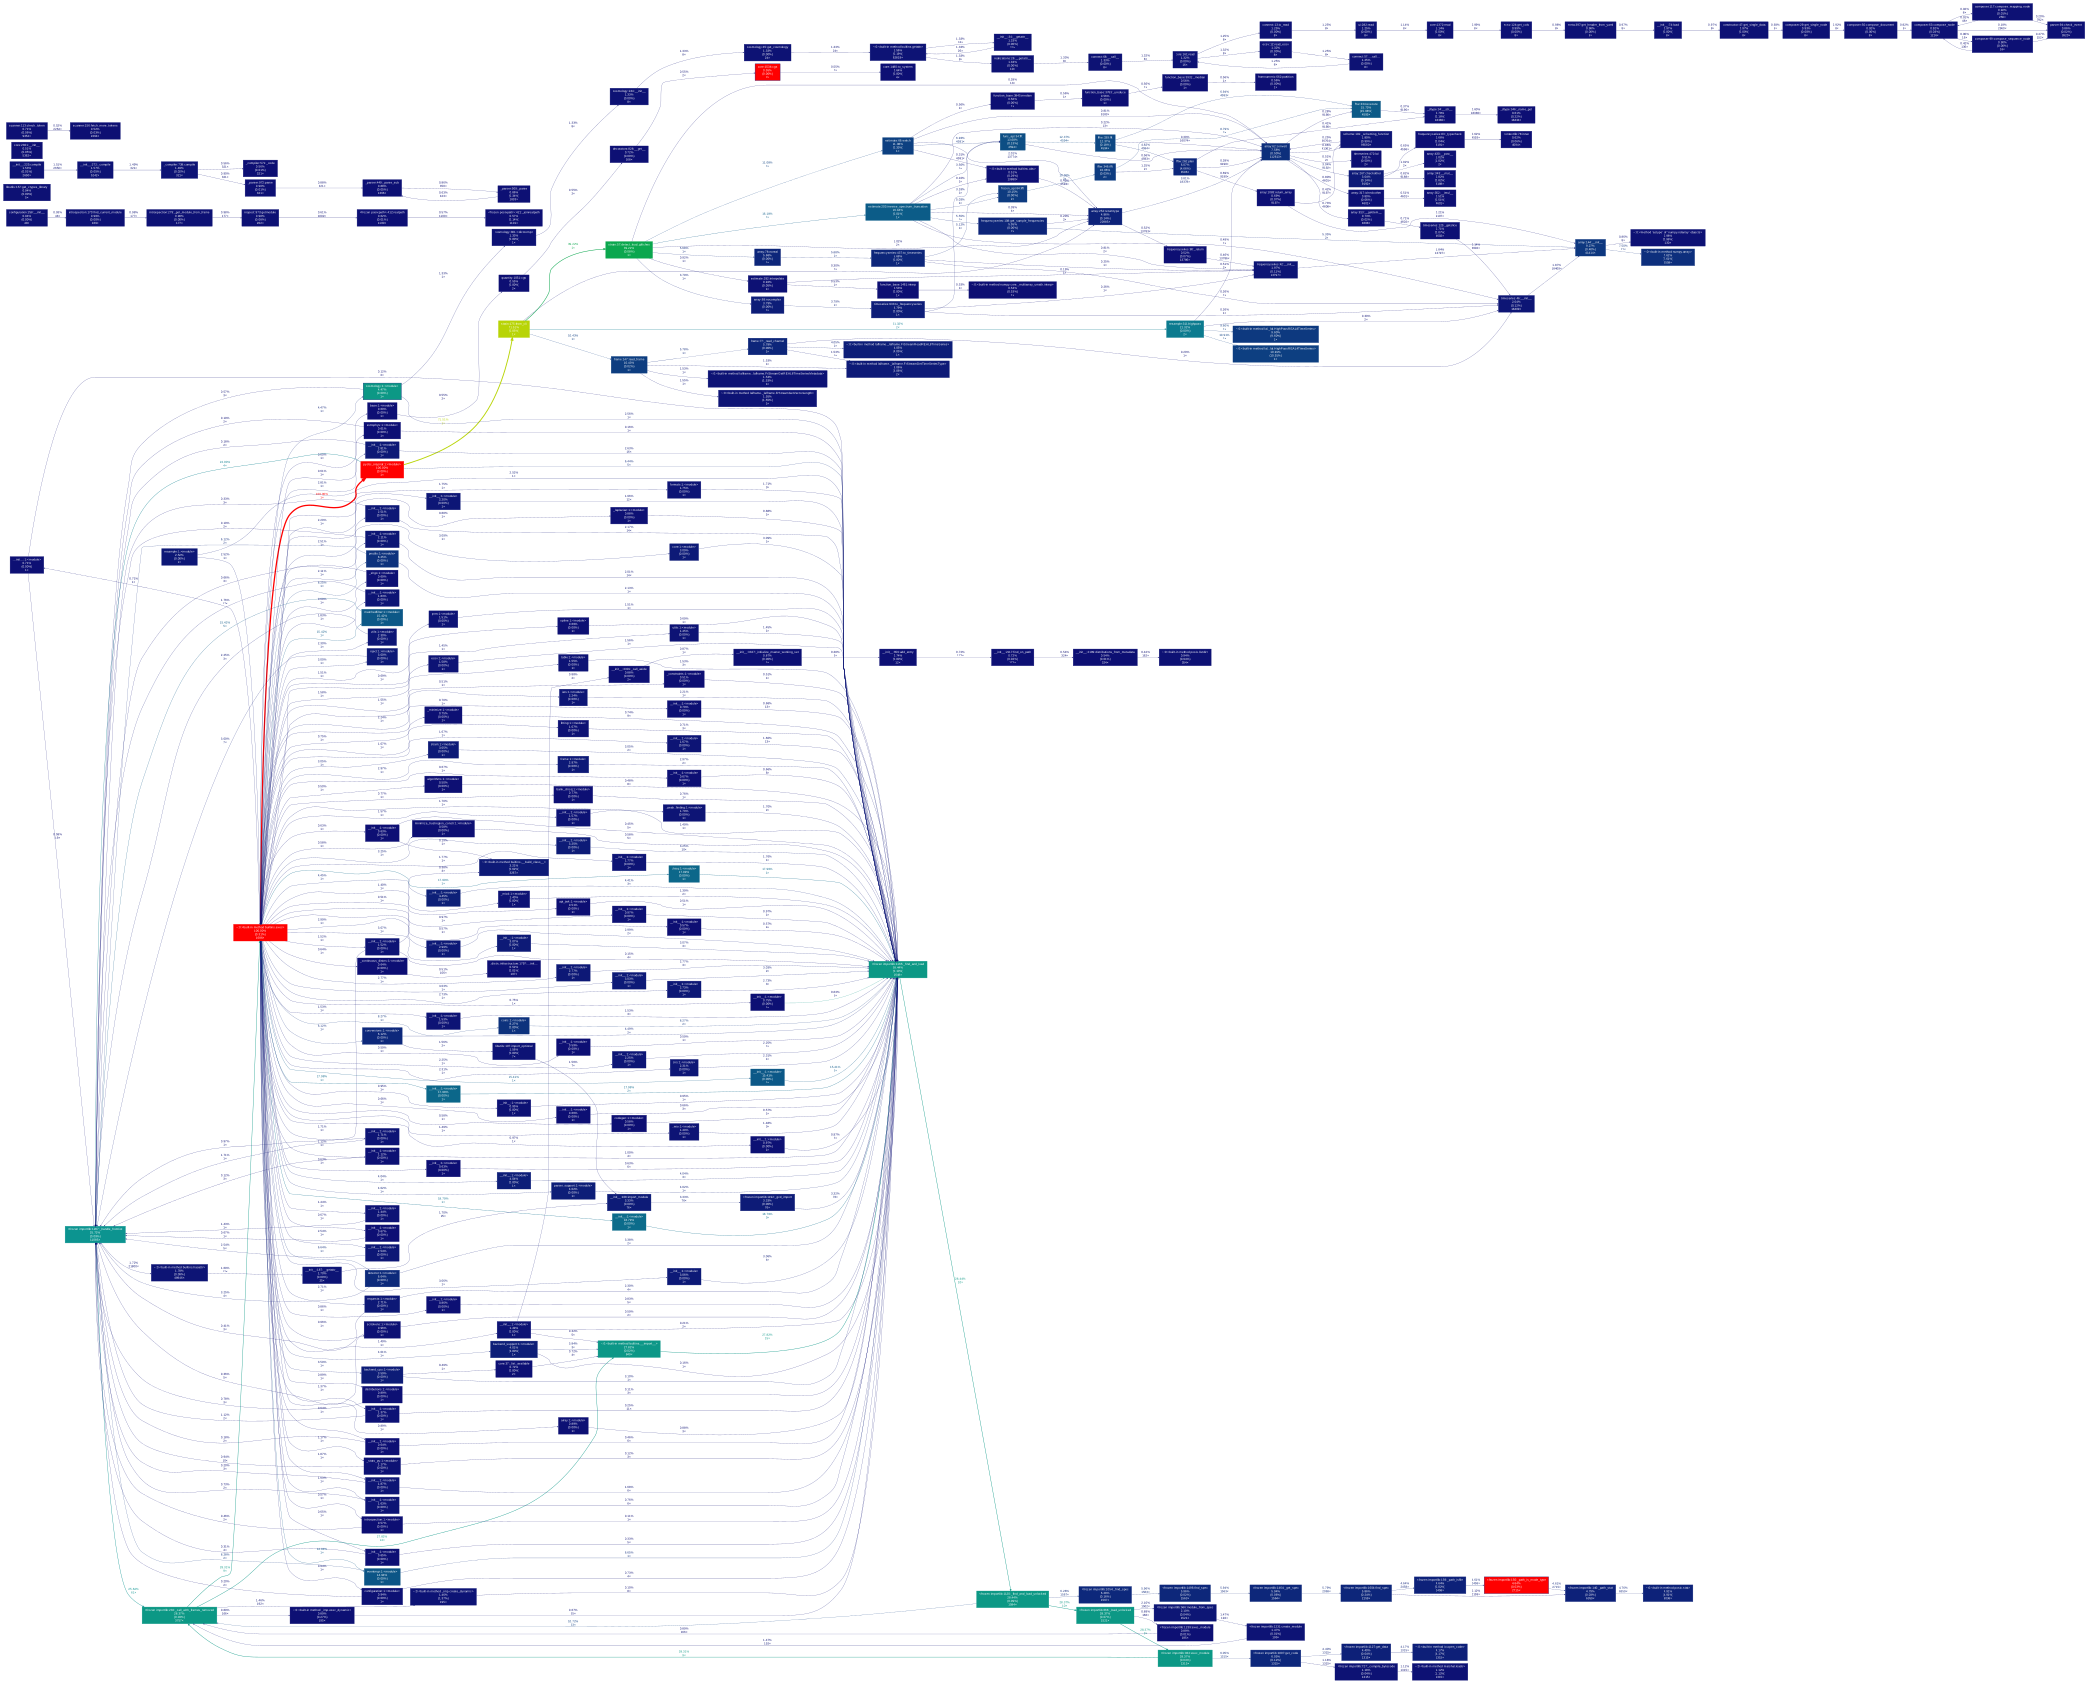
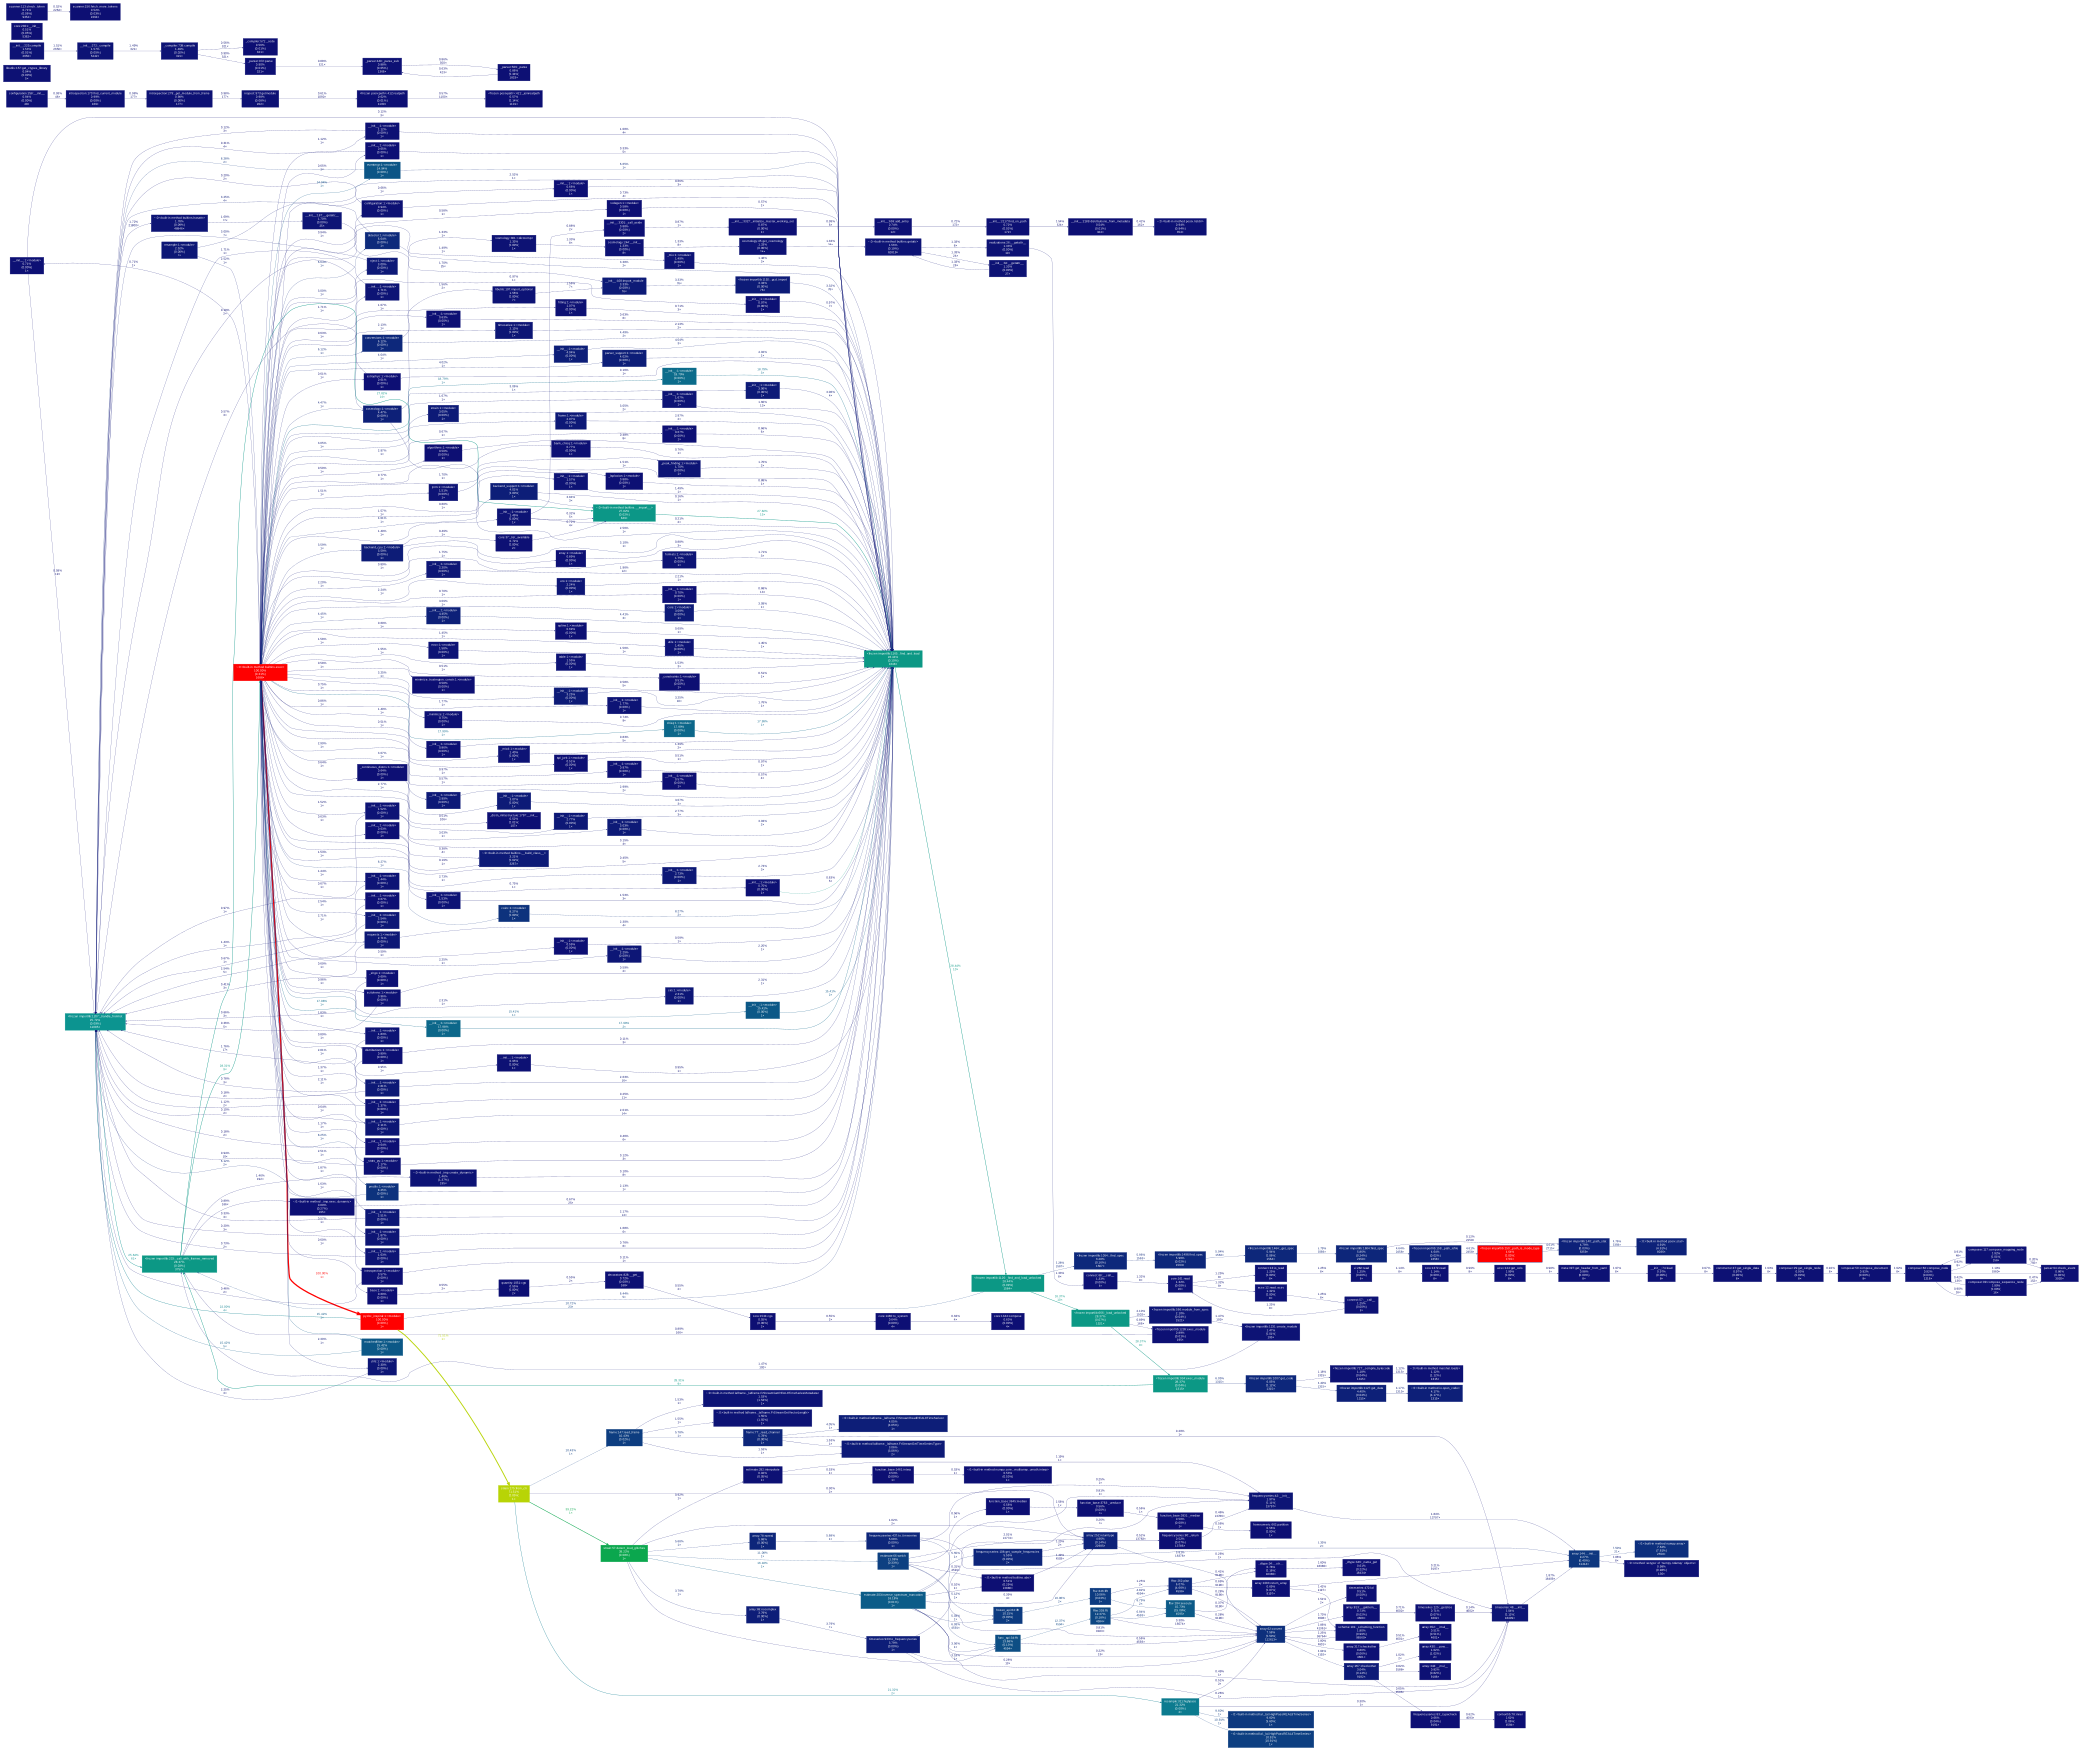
node "core:1534:cgs 0.55% (0.00%) 2×": fillcolor #ff0000 -> #0d0f73
edge "array:62:convert 7.58% (0.50%) 112613×" -> "fftw:334:execute 15.73% (15.08%) 4595×": reversed
node "timeseries:1:<module> 2.13% (0.00%) 1×": added
node "cosmology:1:<module> 4.47% (0.00%) 1×": fillcolor #0c9885 -> #0d2078
node "core:1344:compose 0.63% (0.00%) 4×": added
